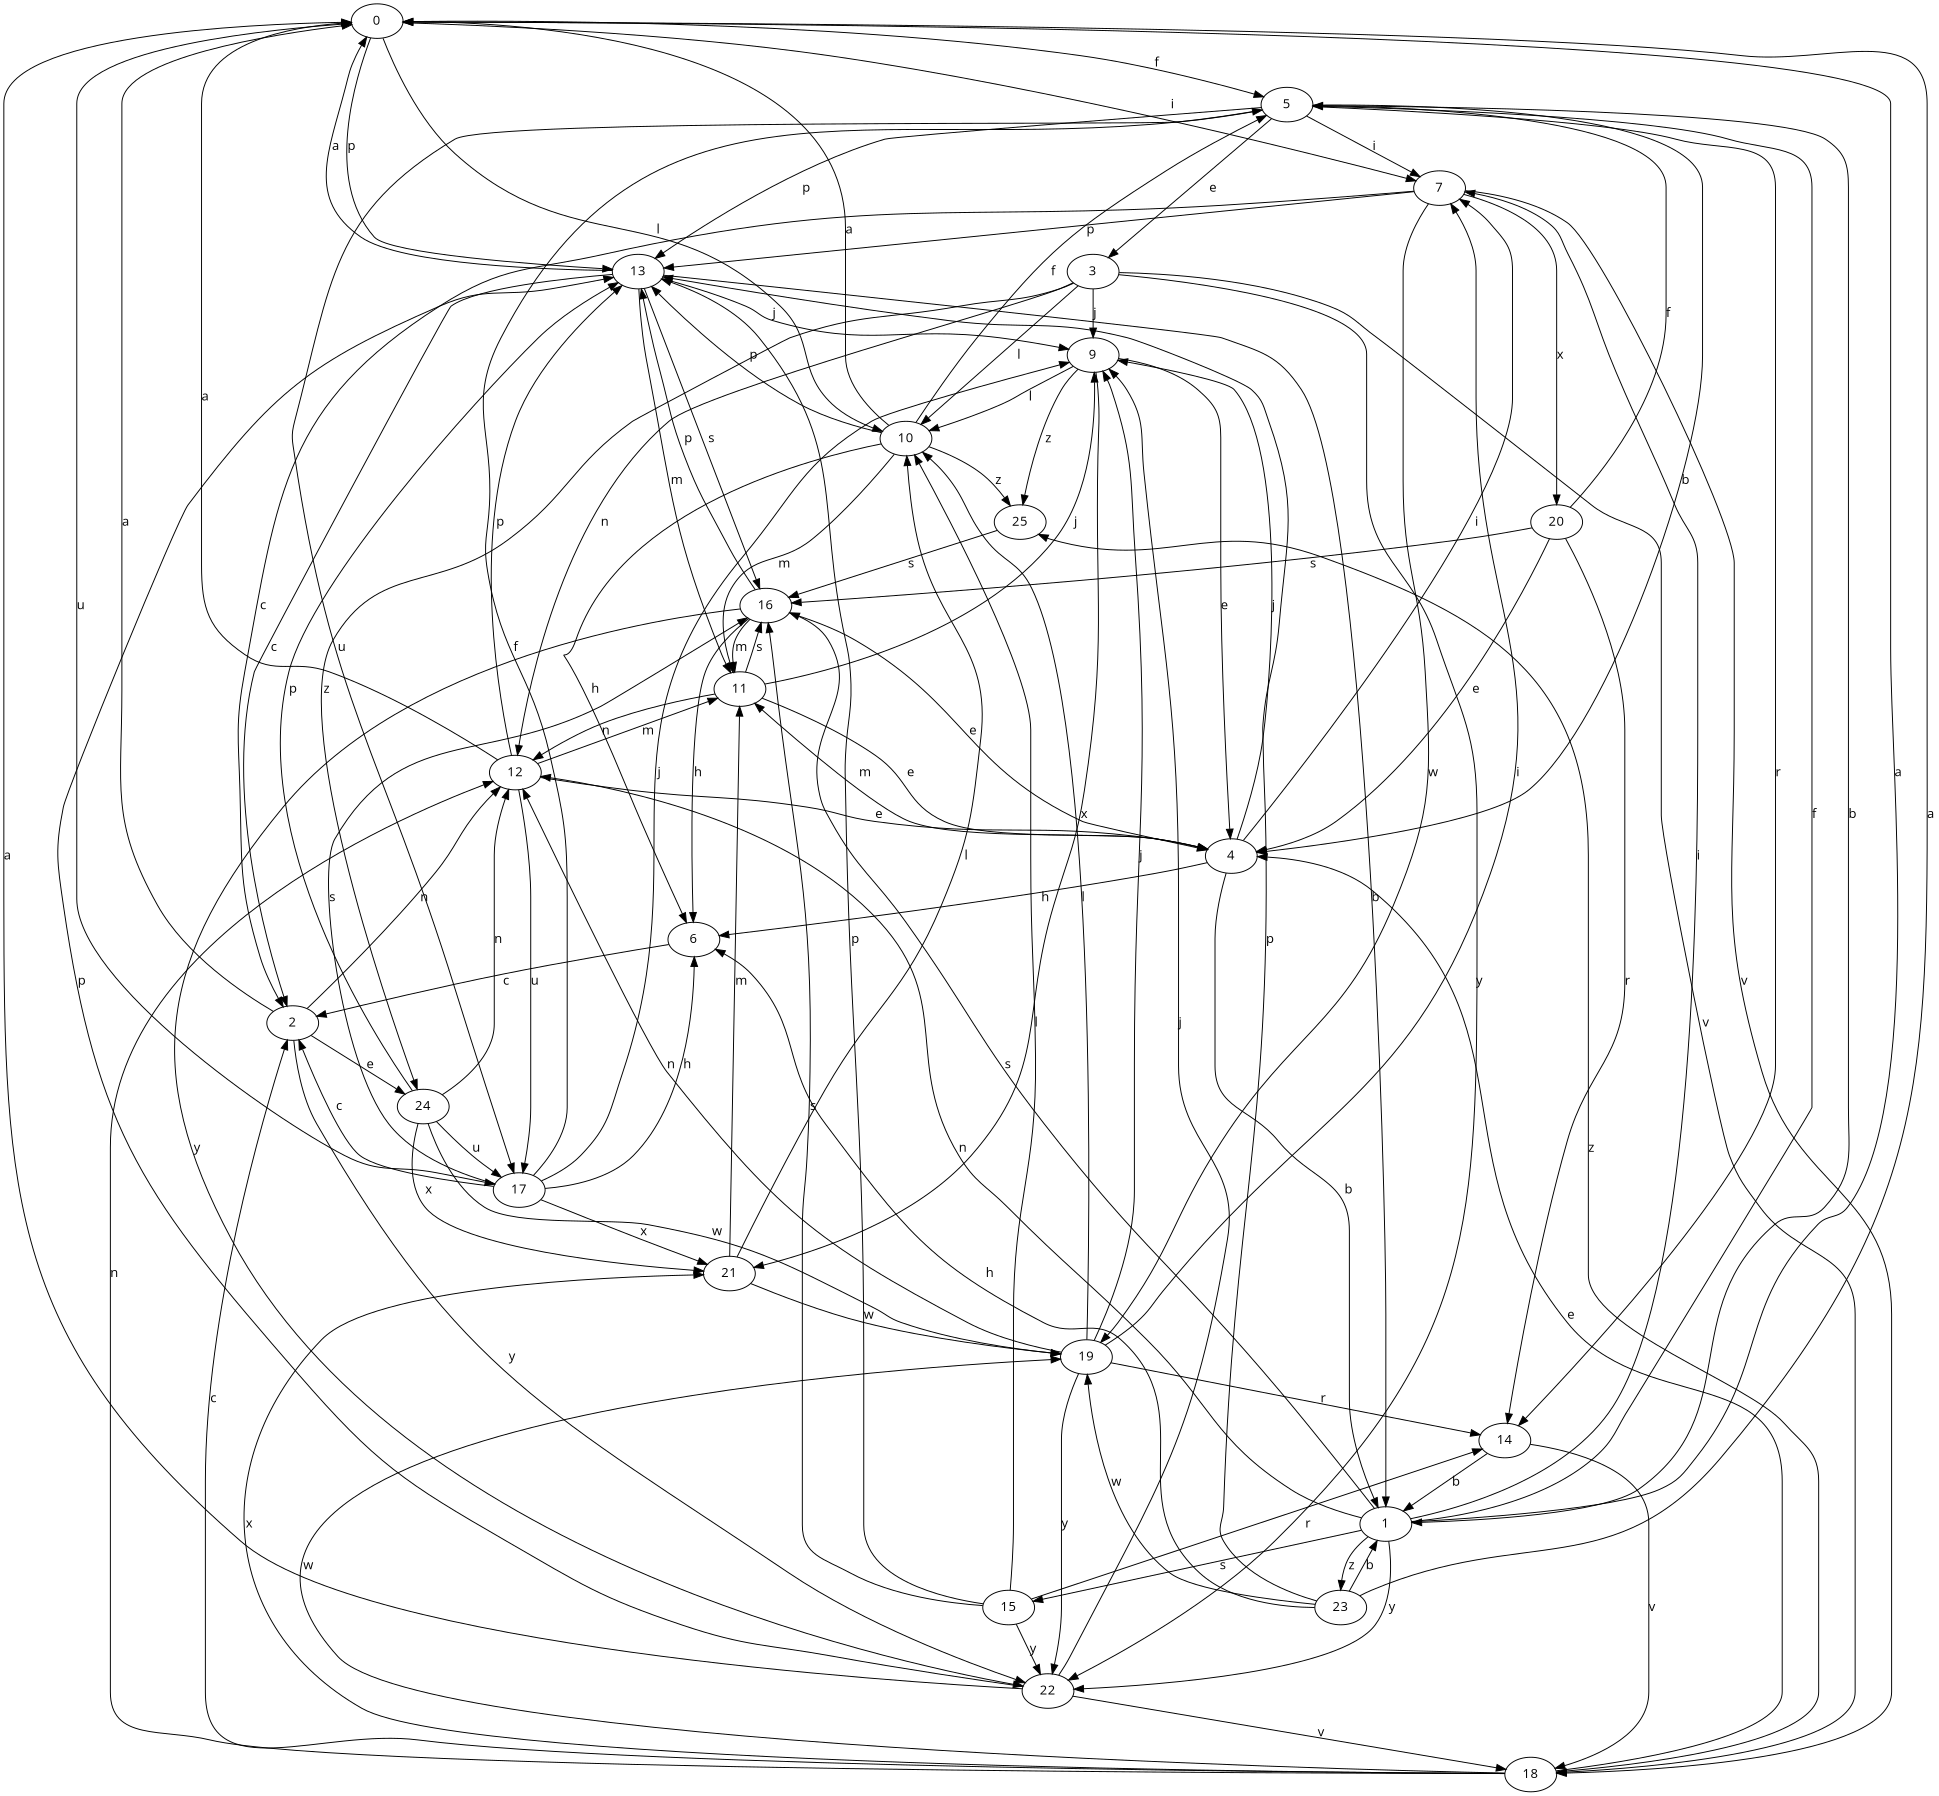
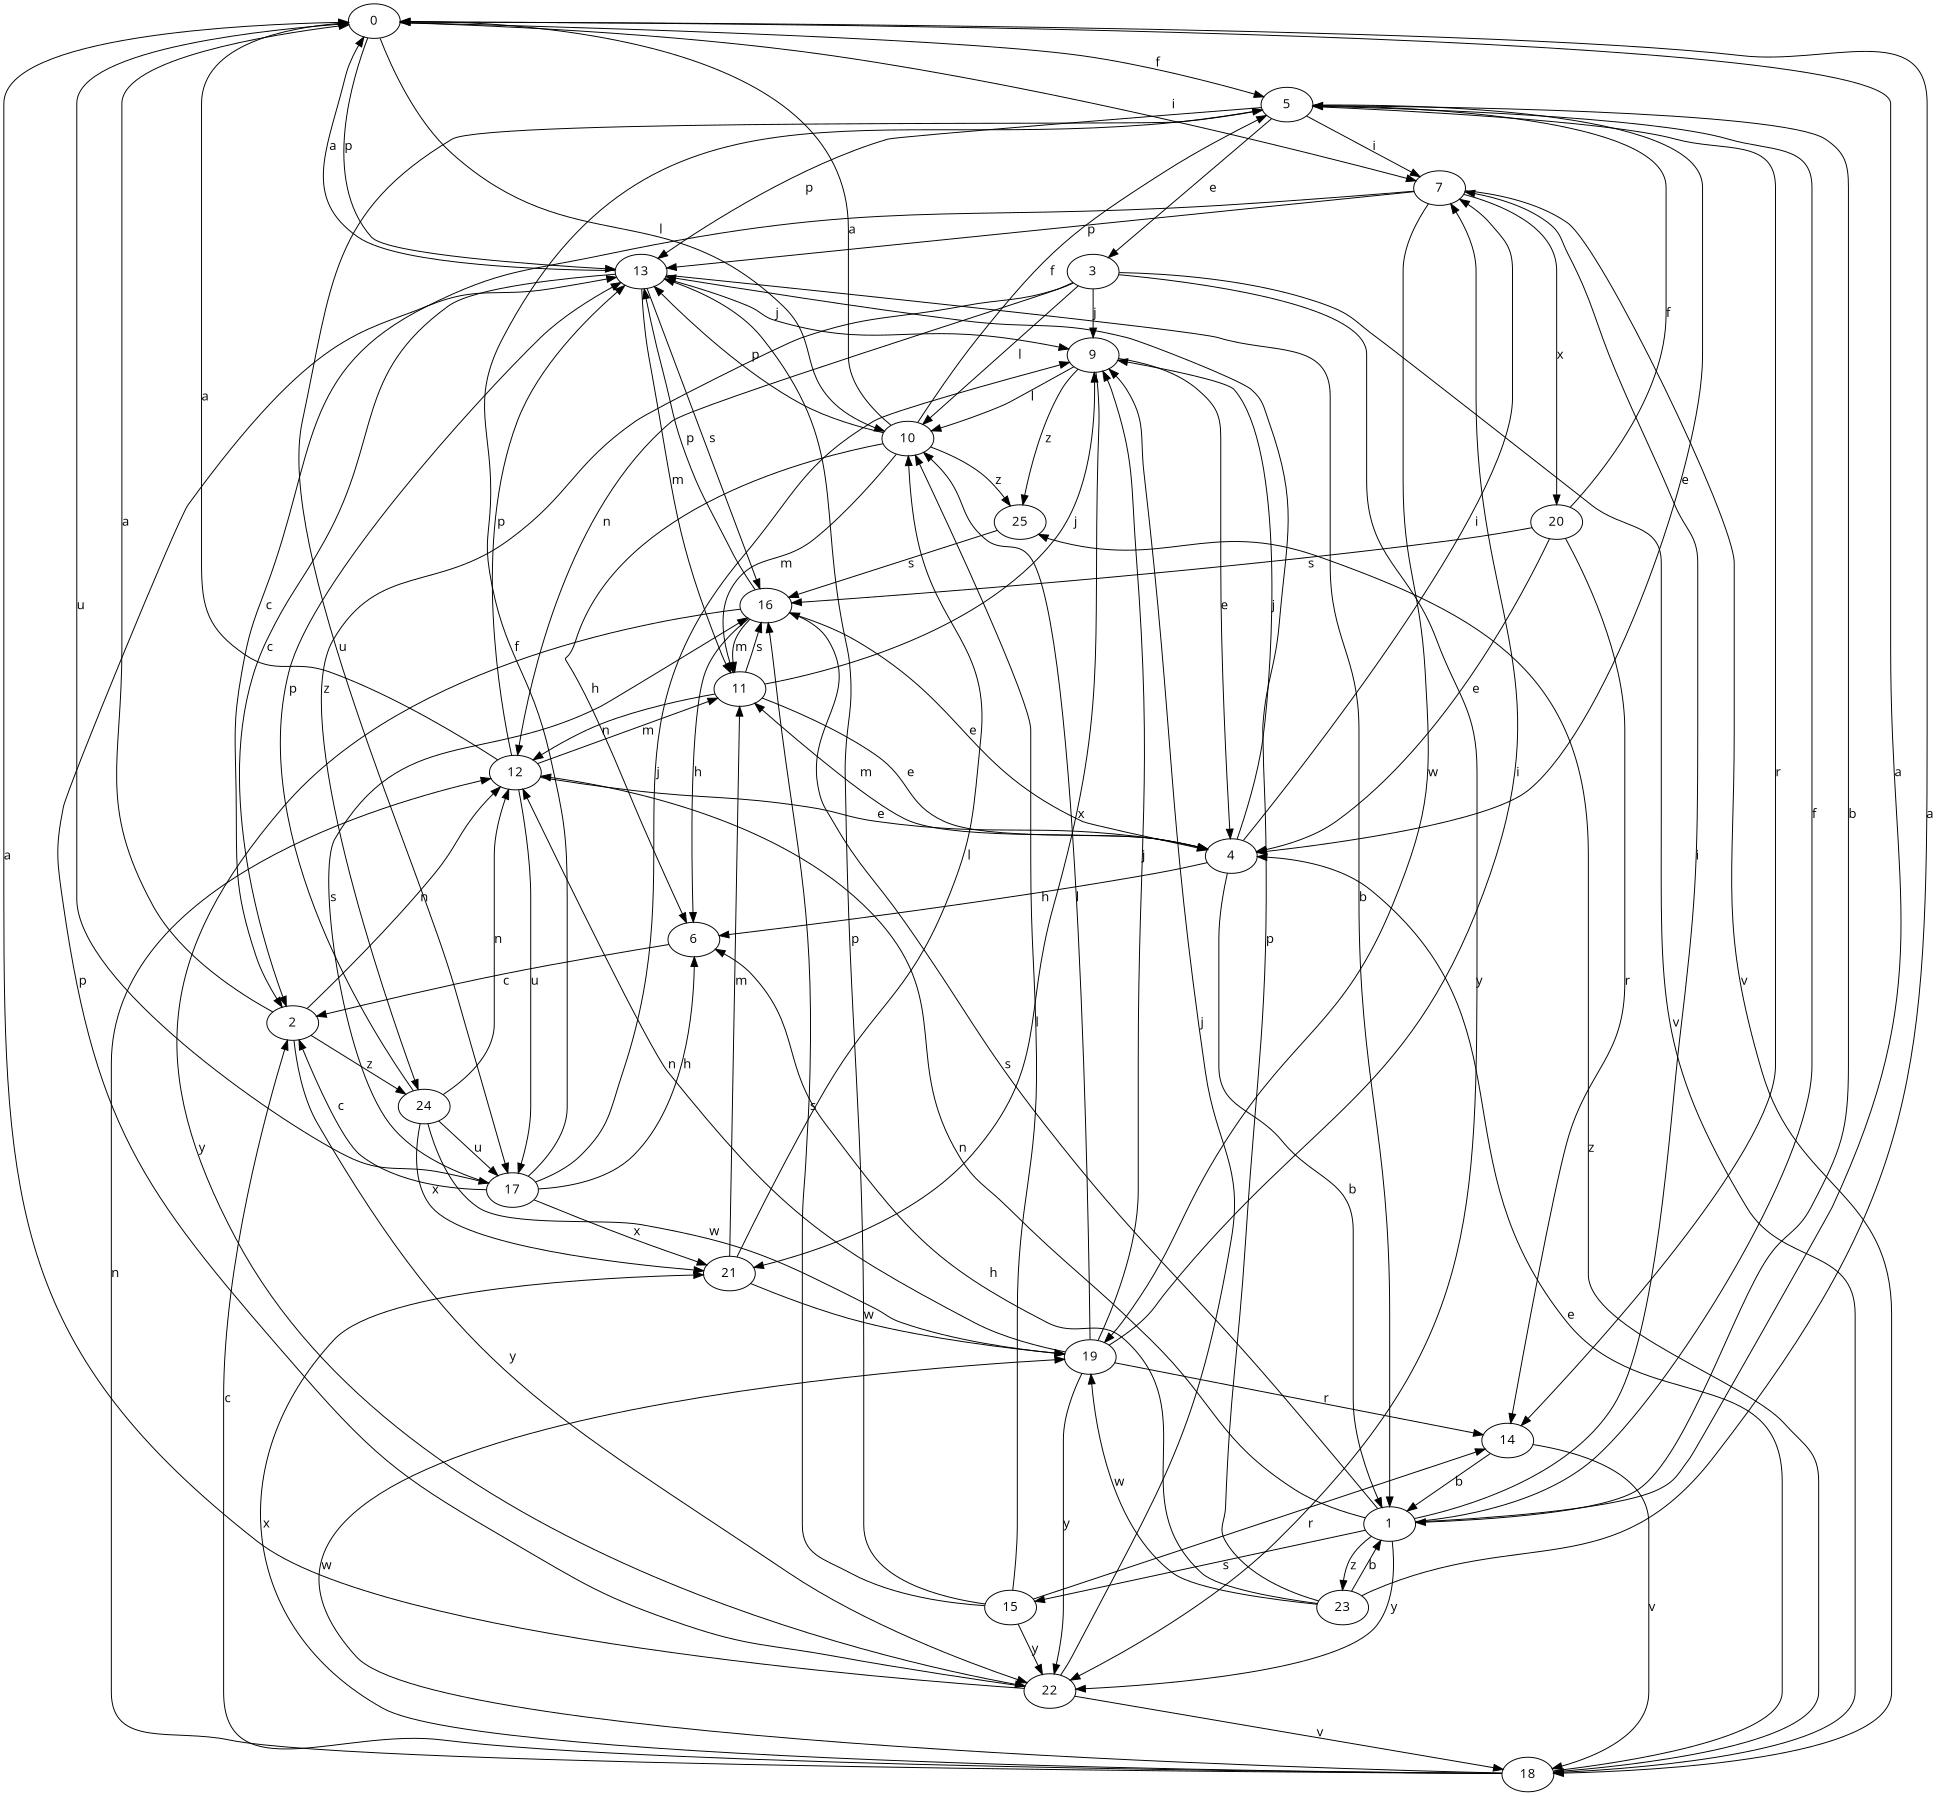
edge "5" -> "4": label "b" -> "e"
edge "2" -> "24": label "e" -> "z"
